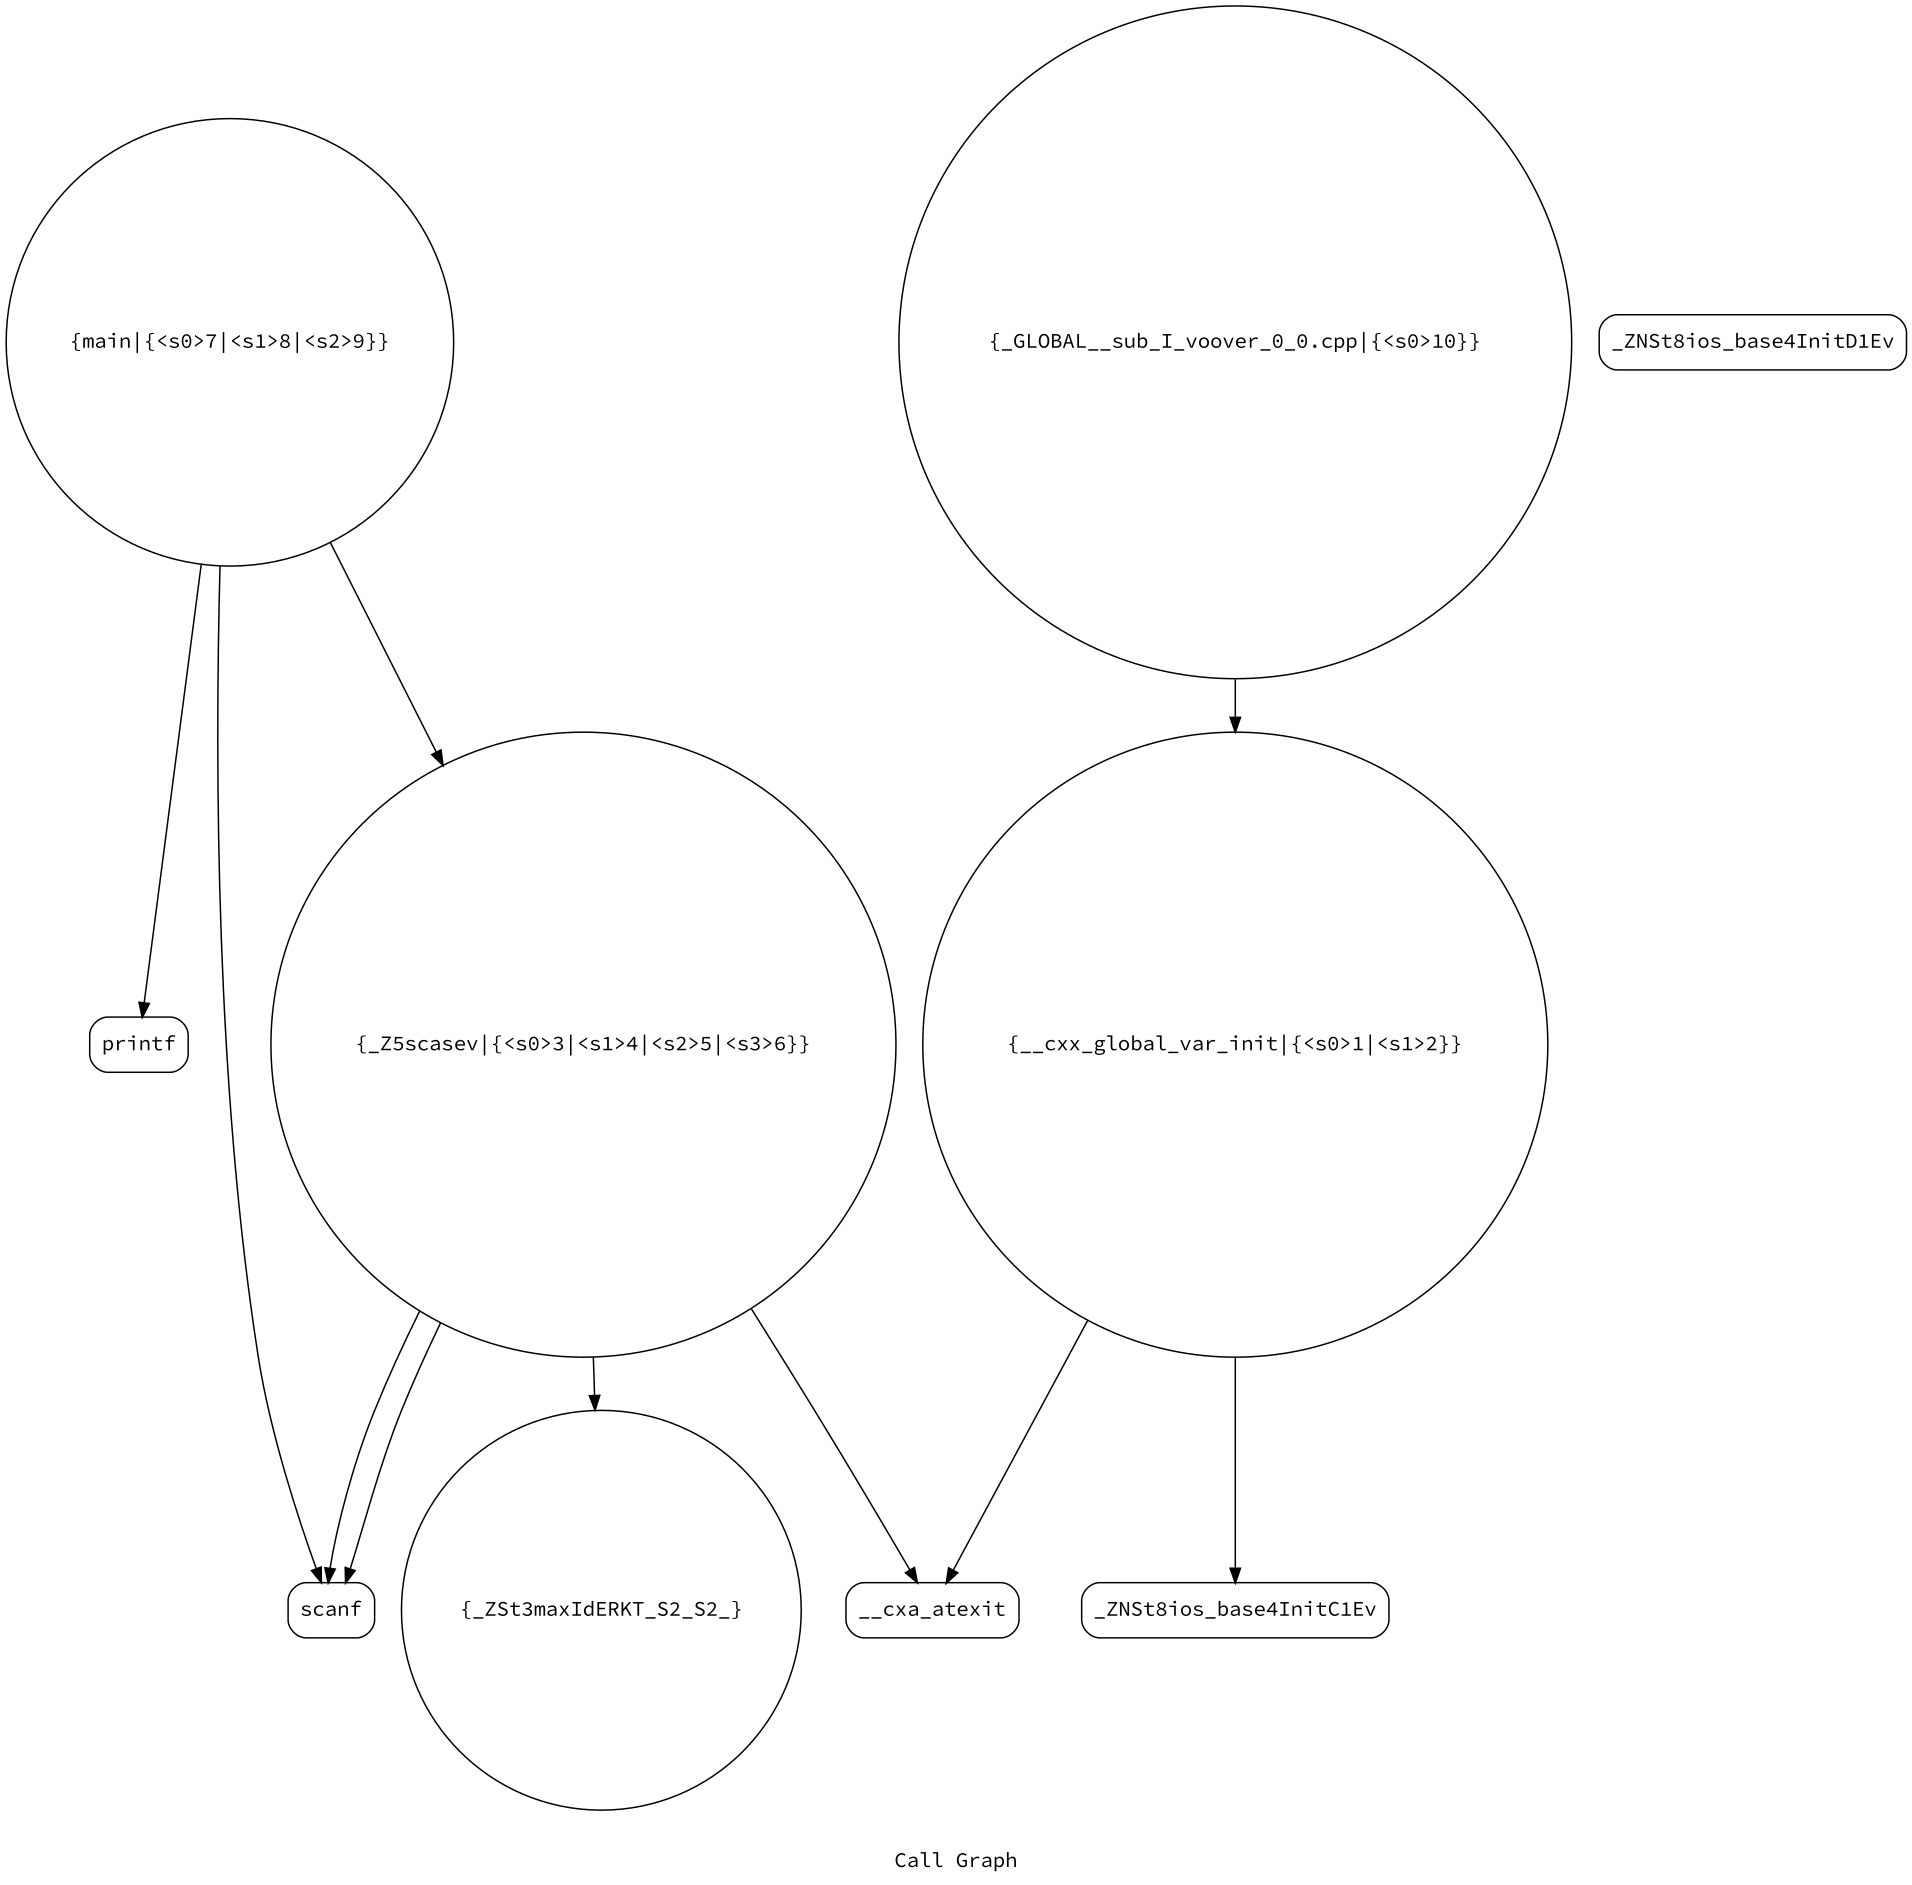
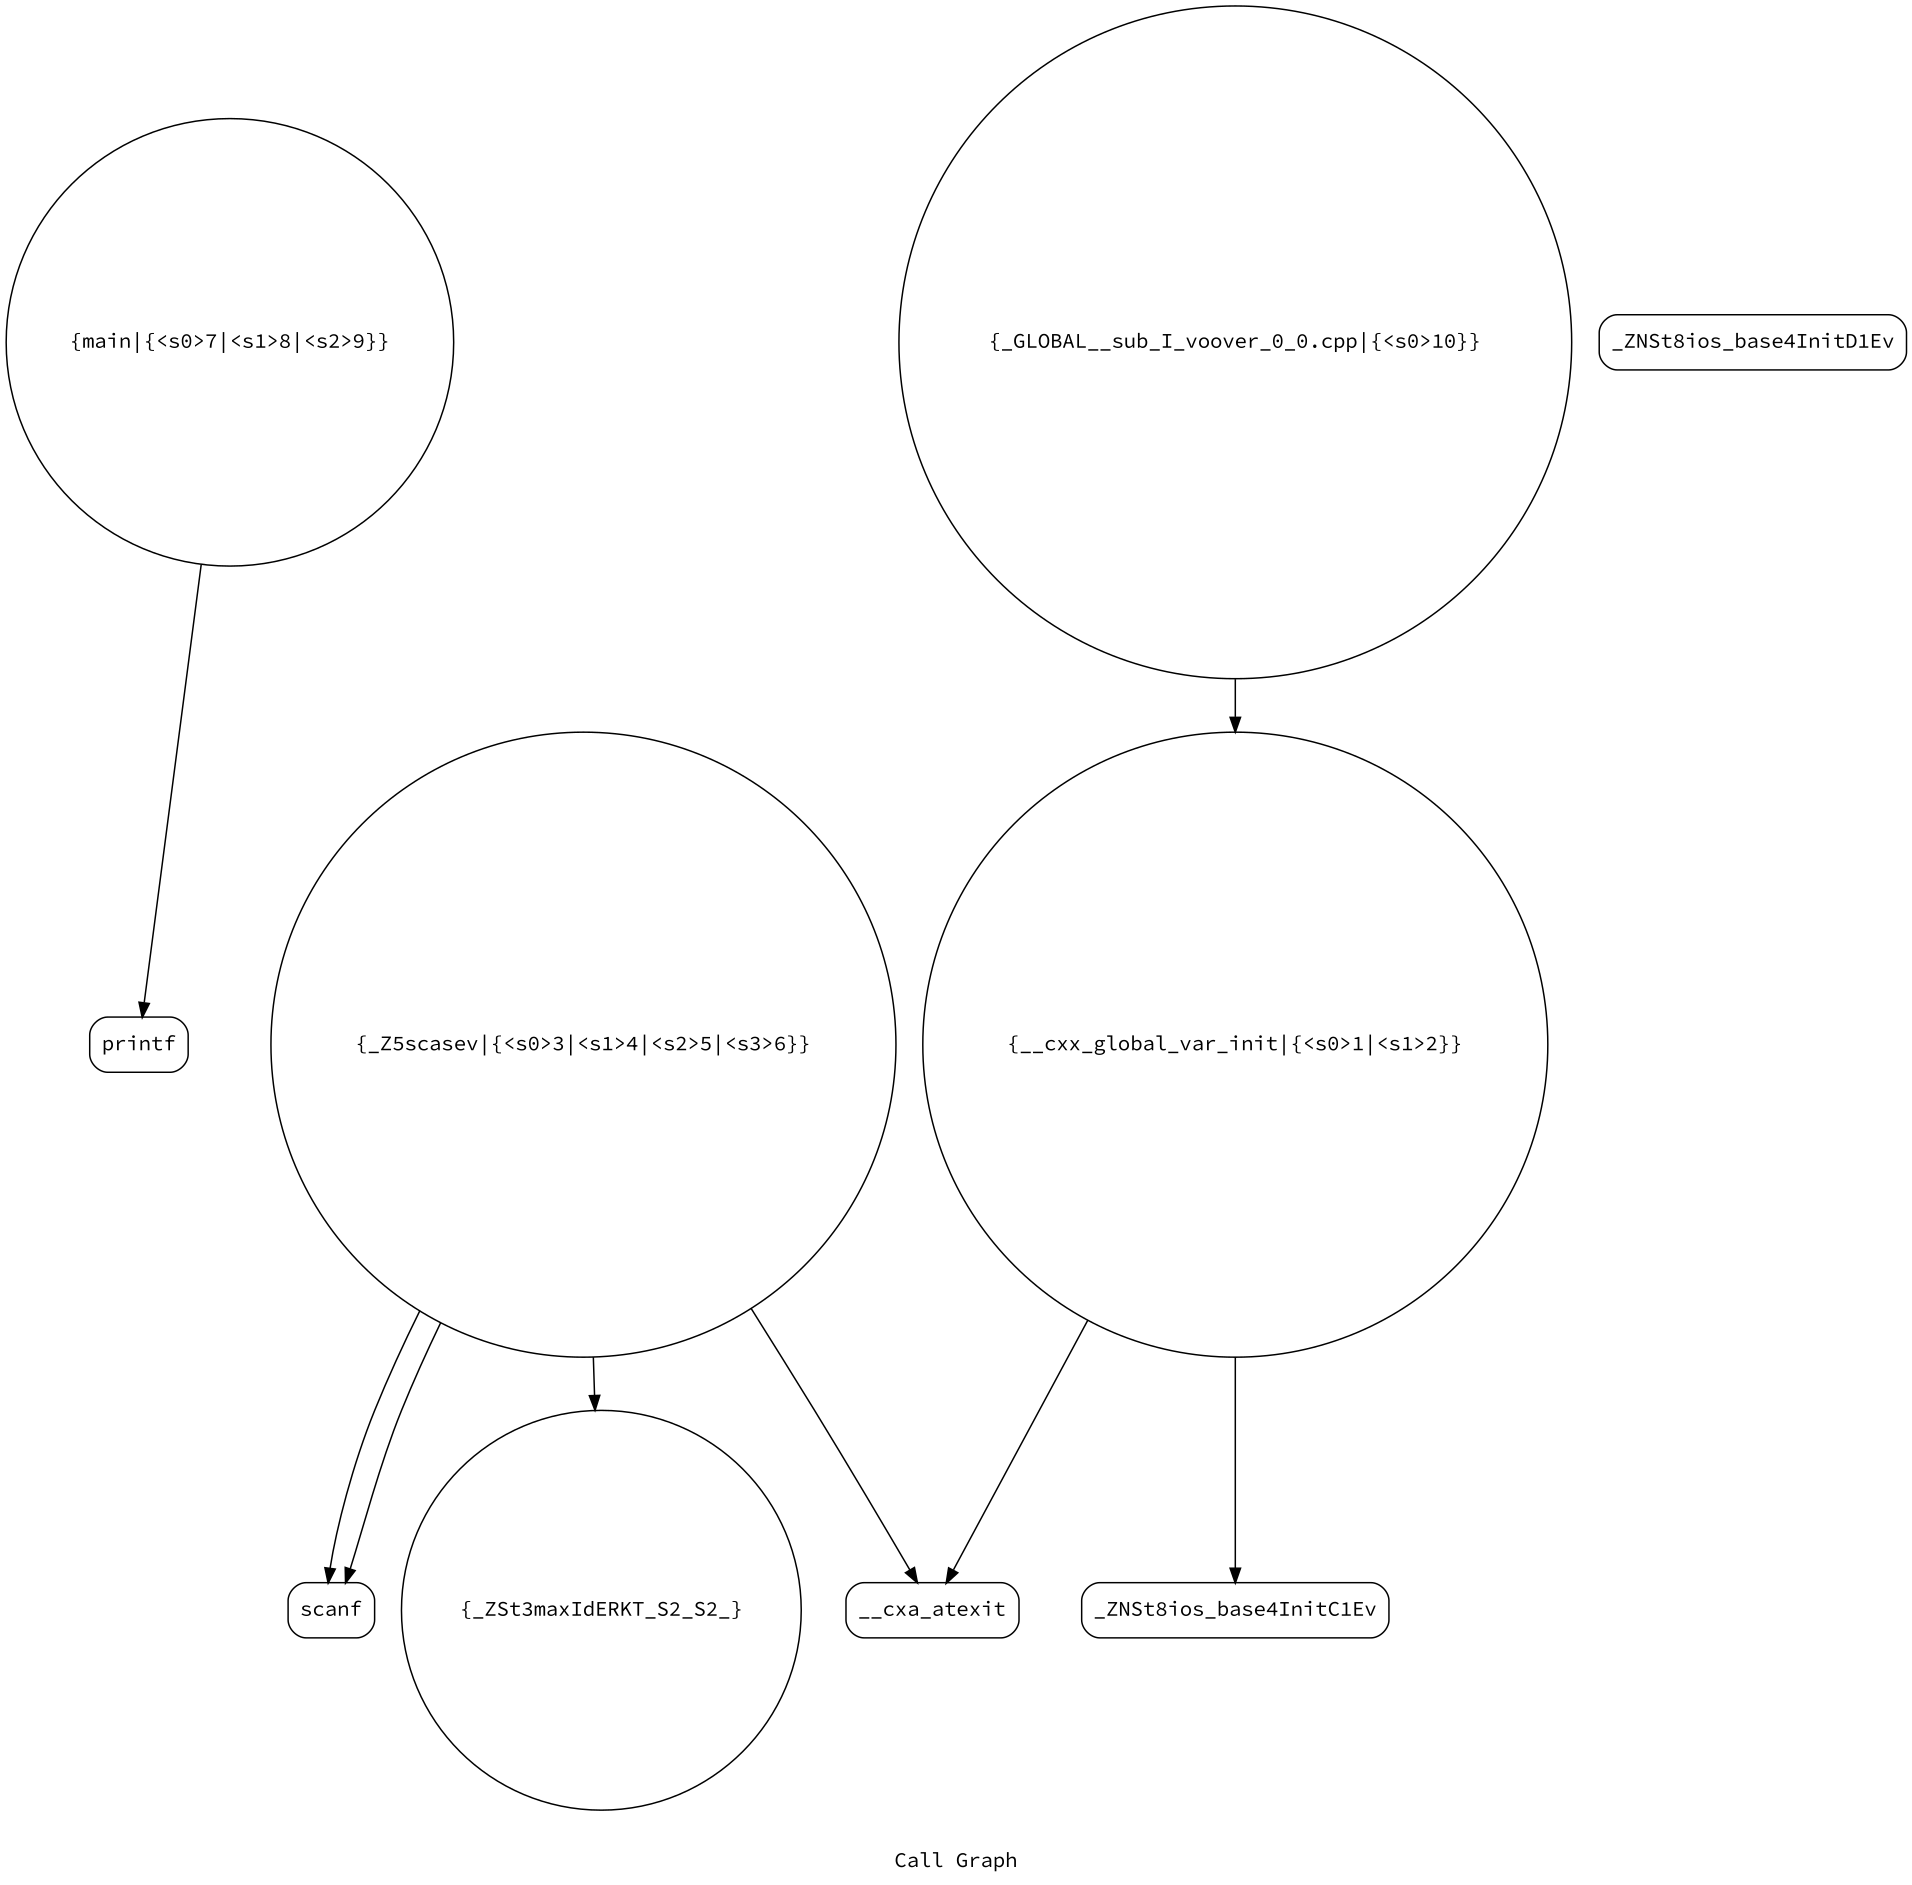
edge "{main|{<s0>7|<s1>8|<s2>9}}" -> "{_Z5scasev|{<s0>3|<s1>4|<s2>5|<s3>6}}": removed
edge "{main|{<s0>7|<s1>8|<s2>9}}" -> "scanf": removed
